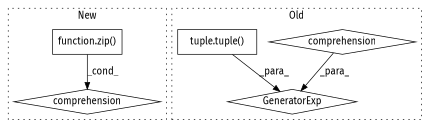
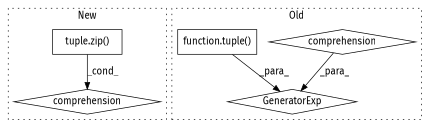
node "function.zip()": label "function.zip()" -> "tuple.zip()"
node "tuple.tuple()": label "tuple.tuple()" -> "function.tuple()"
